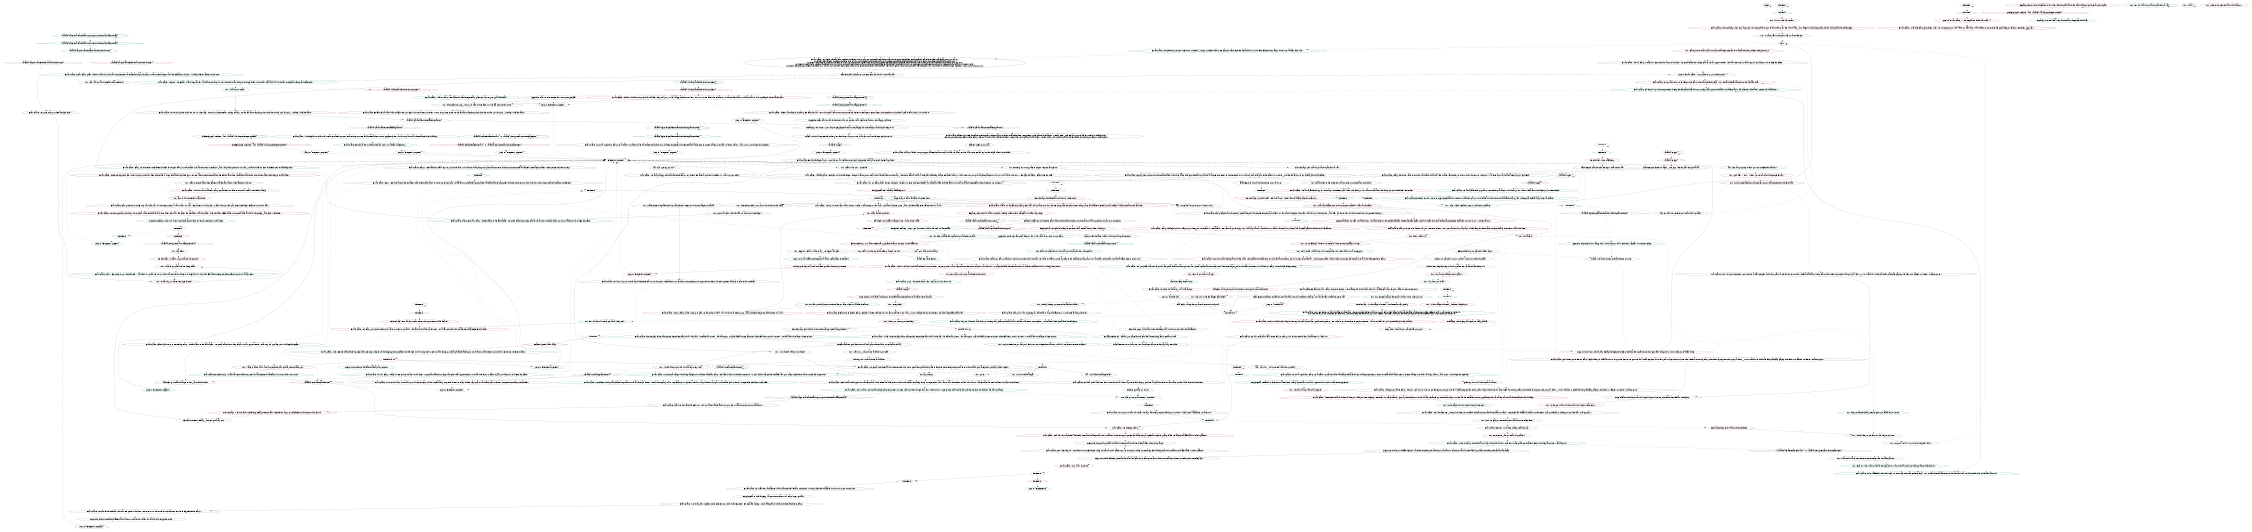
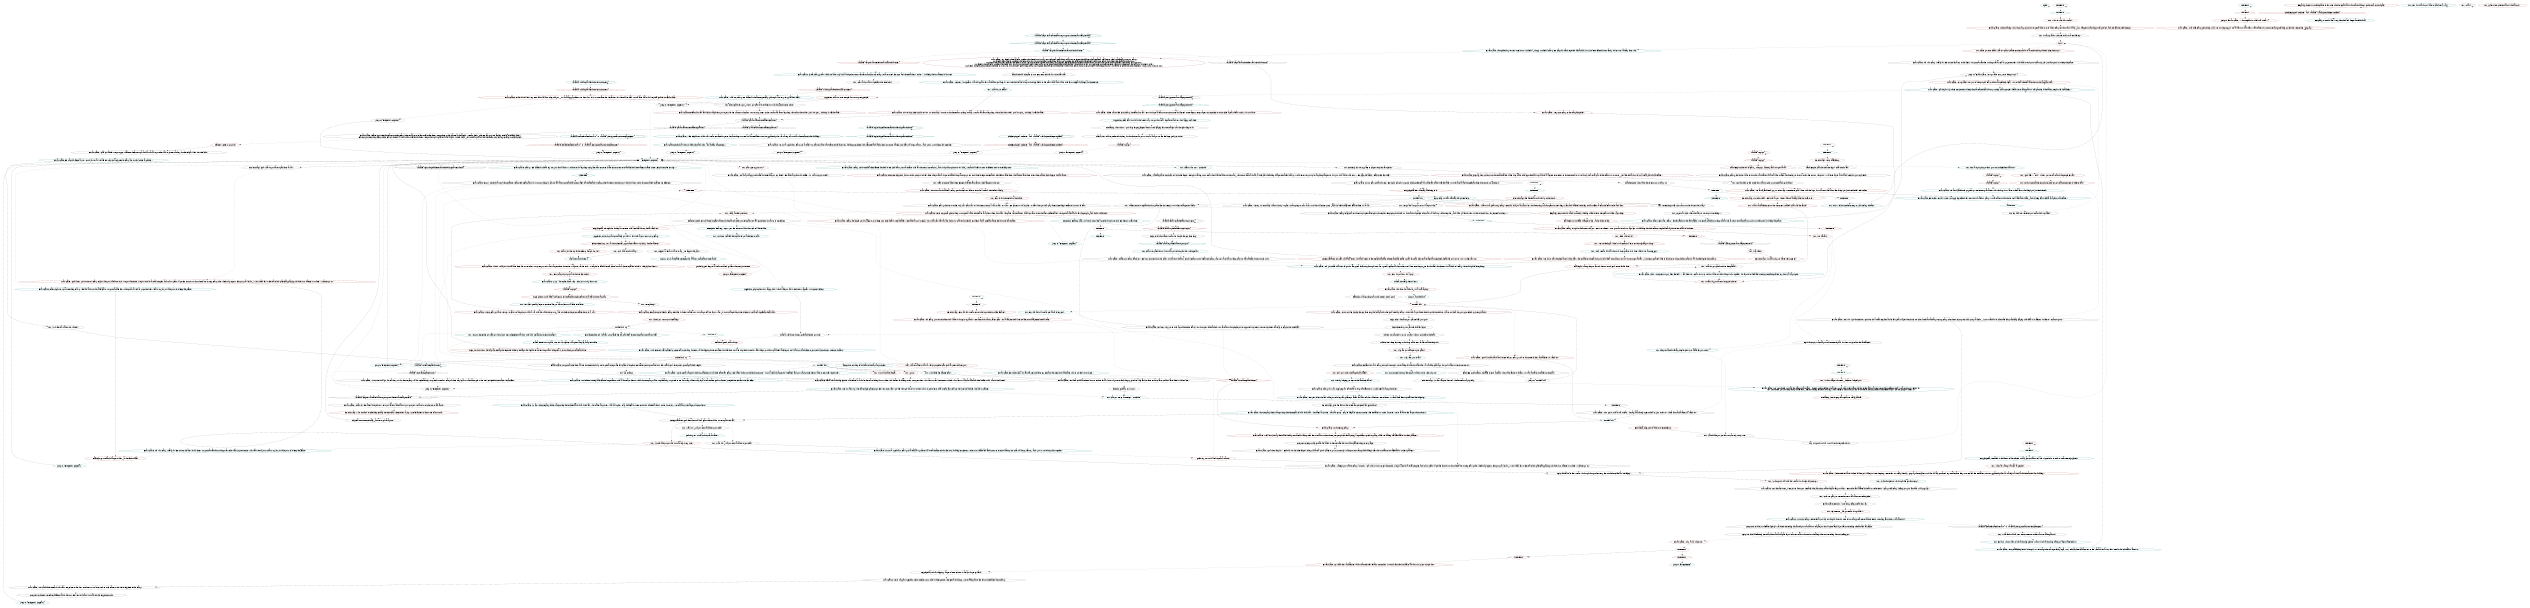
edge "Electrochemistry: You pawned it off for liquor." -> "Logic: Uhm... because you *pawned off* your gun?": reversed
node "Reaction Speed: That's drugs!": shape diamond -> ellipse
